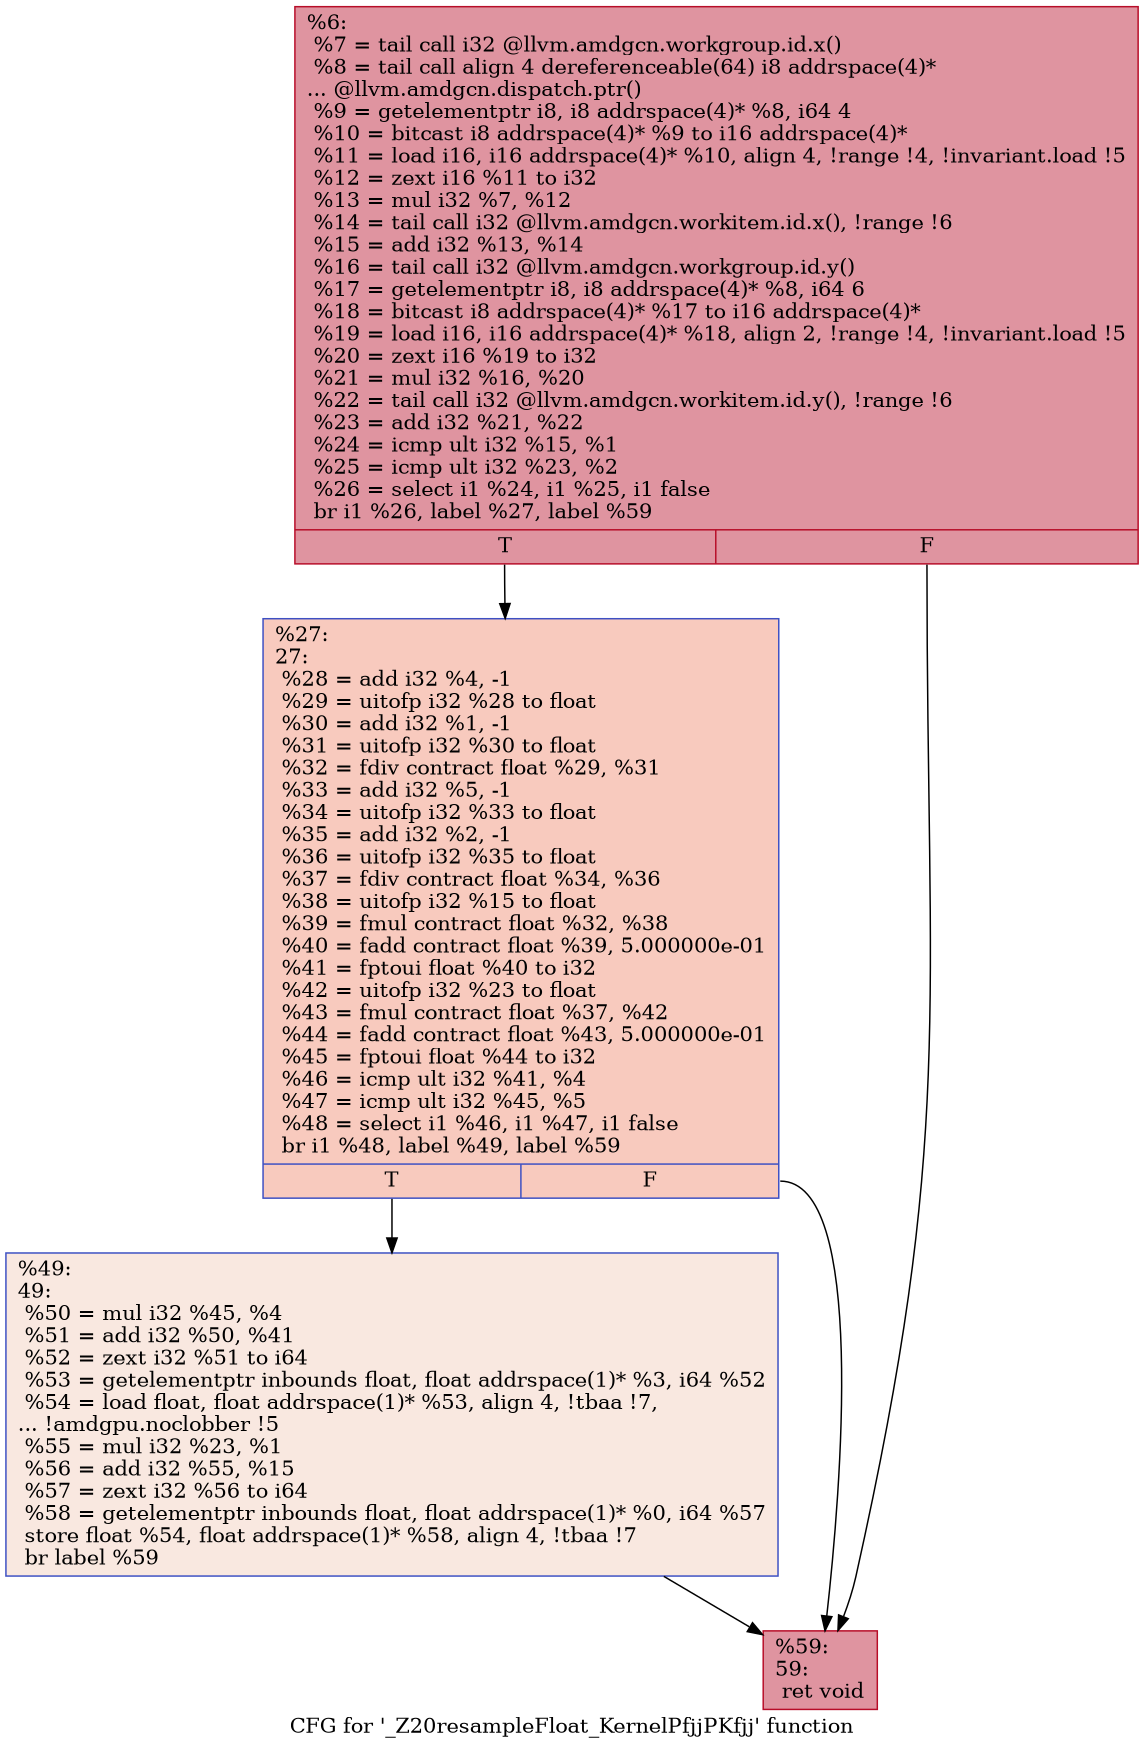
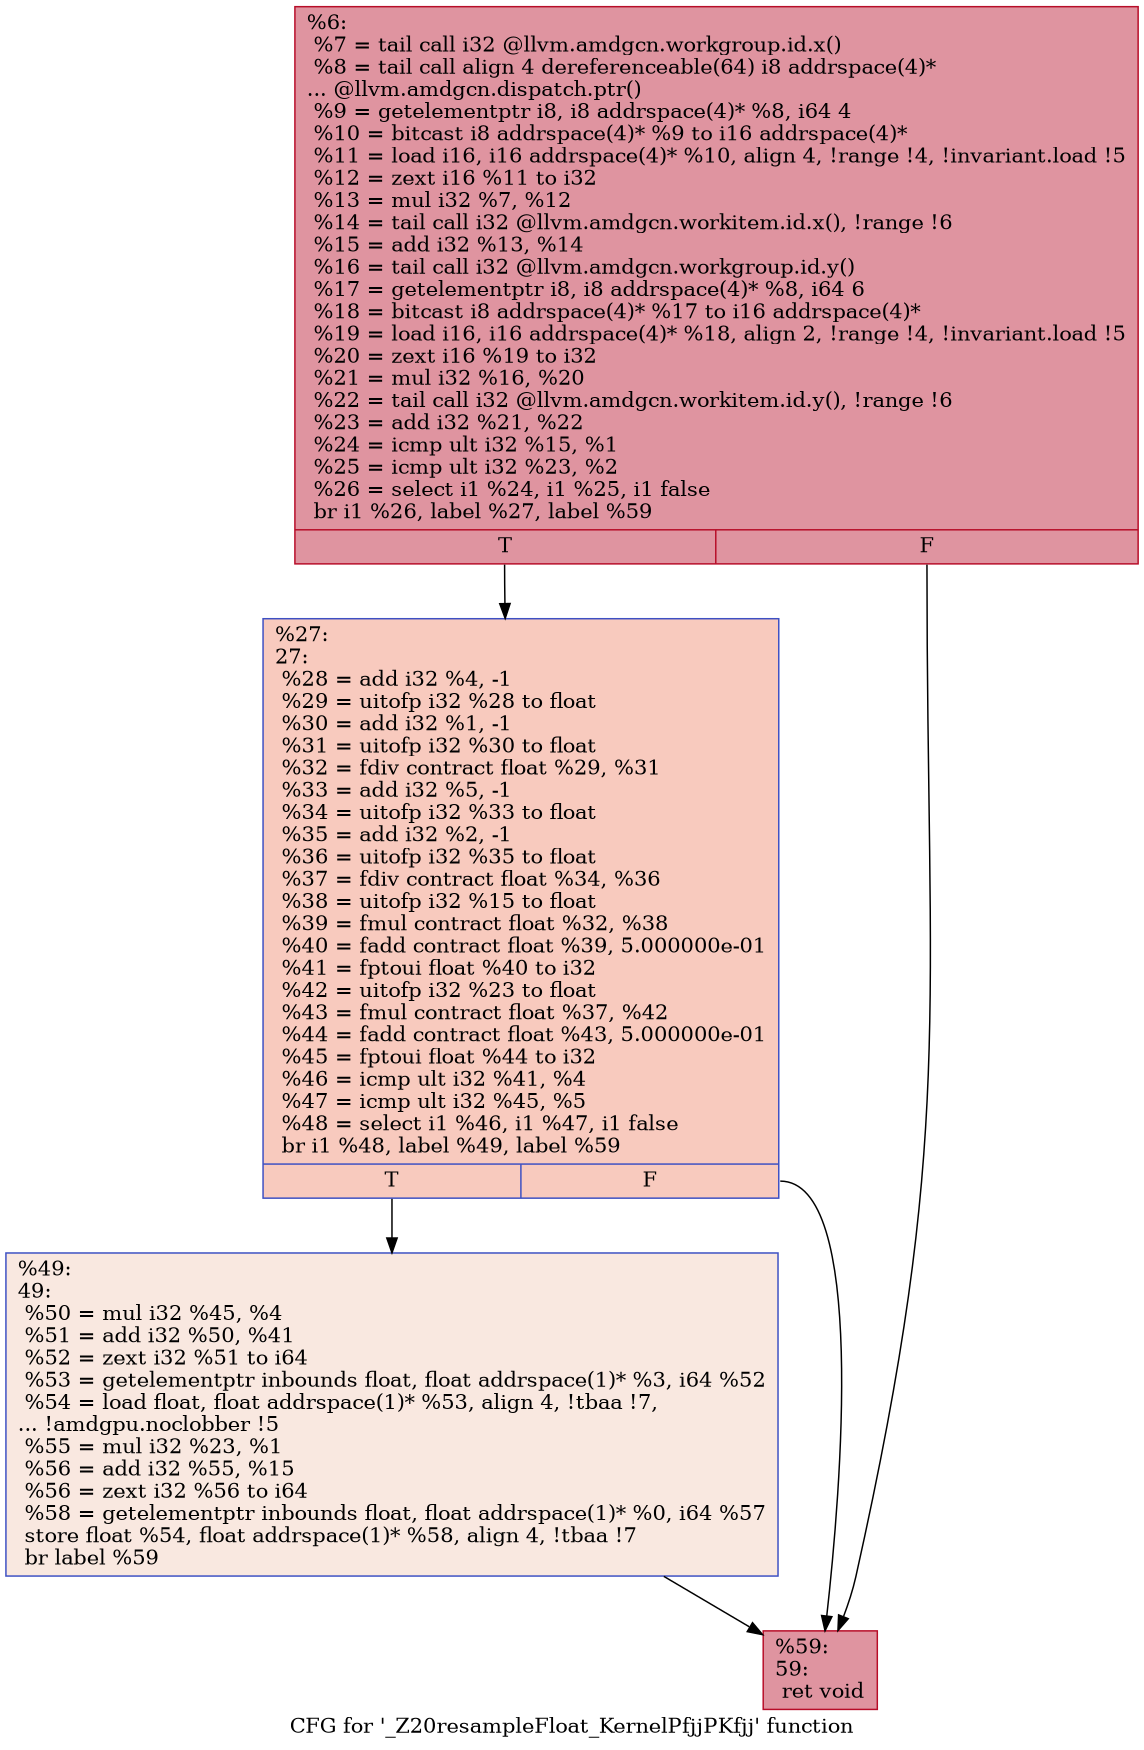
node "%49:": text "%57 = zext i32 %56 to i64" -> "%56 = zext i32 %56 to i64"
